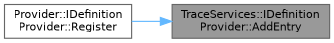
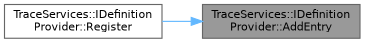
node "Provider::IDefinition Provider::Register": label "Provider::IDefinition Provider::Register" -> "TraceServices::IDefinition Provider::Register"
